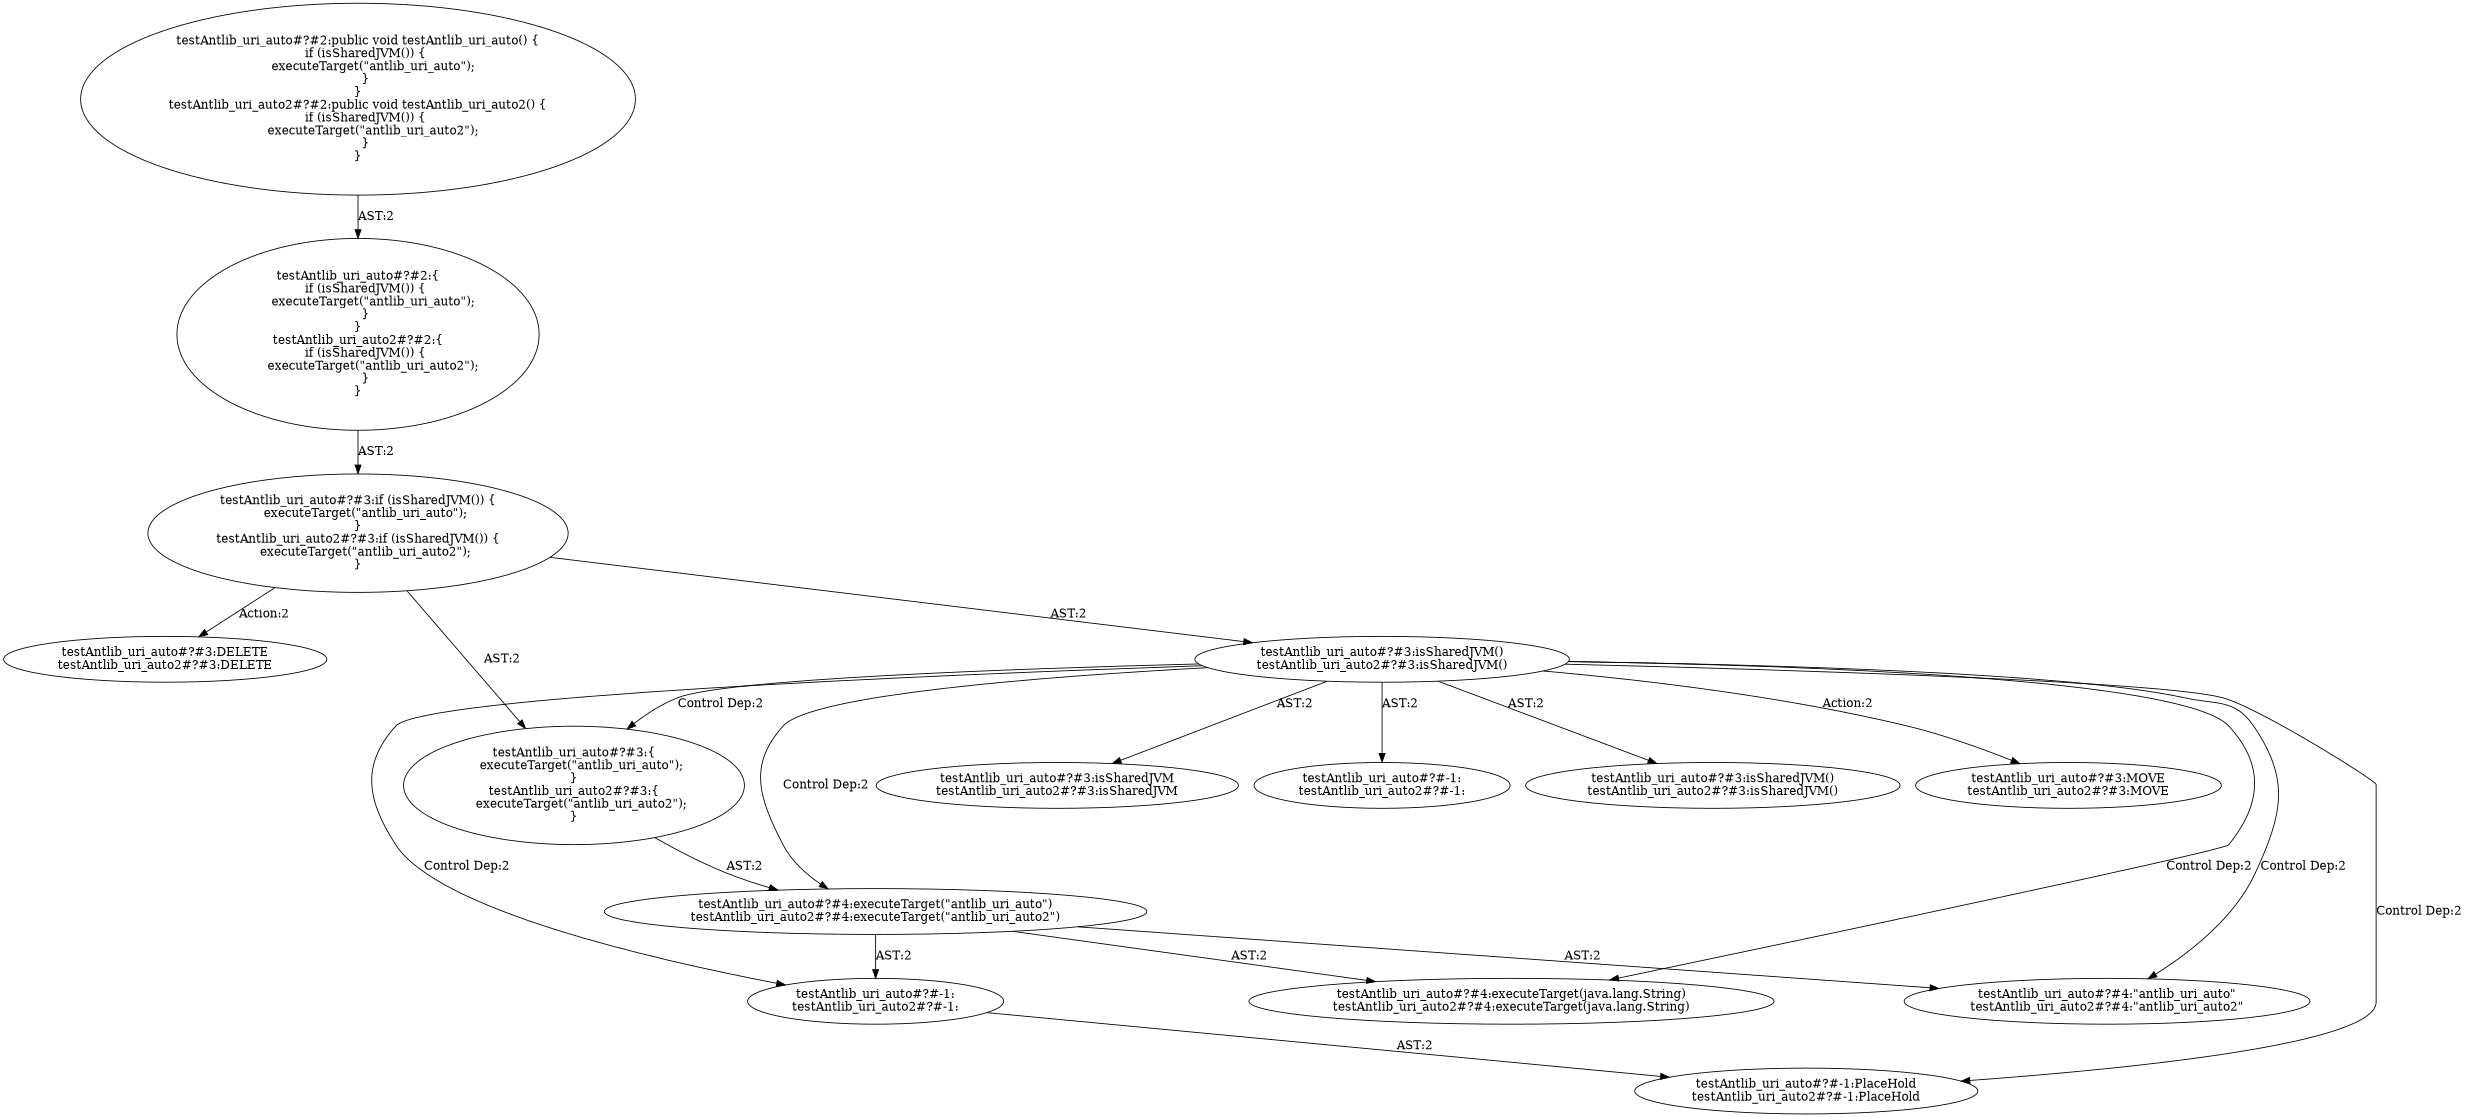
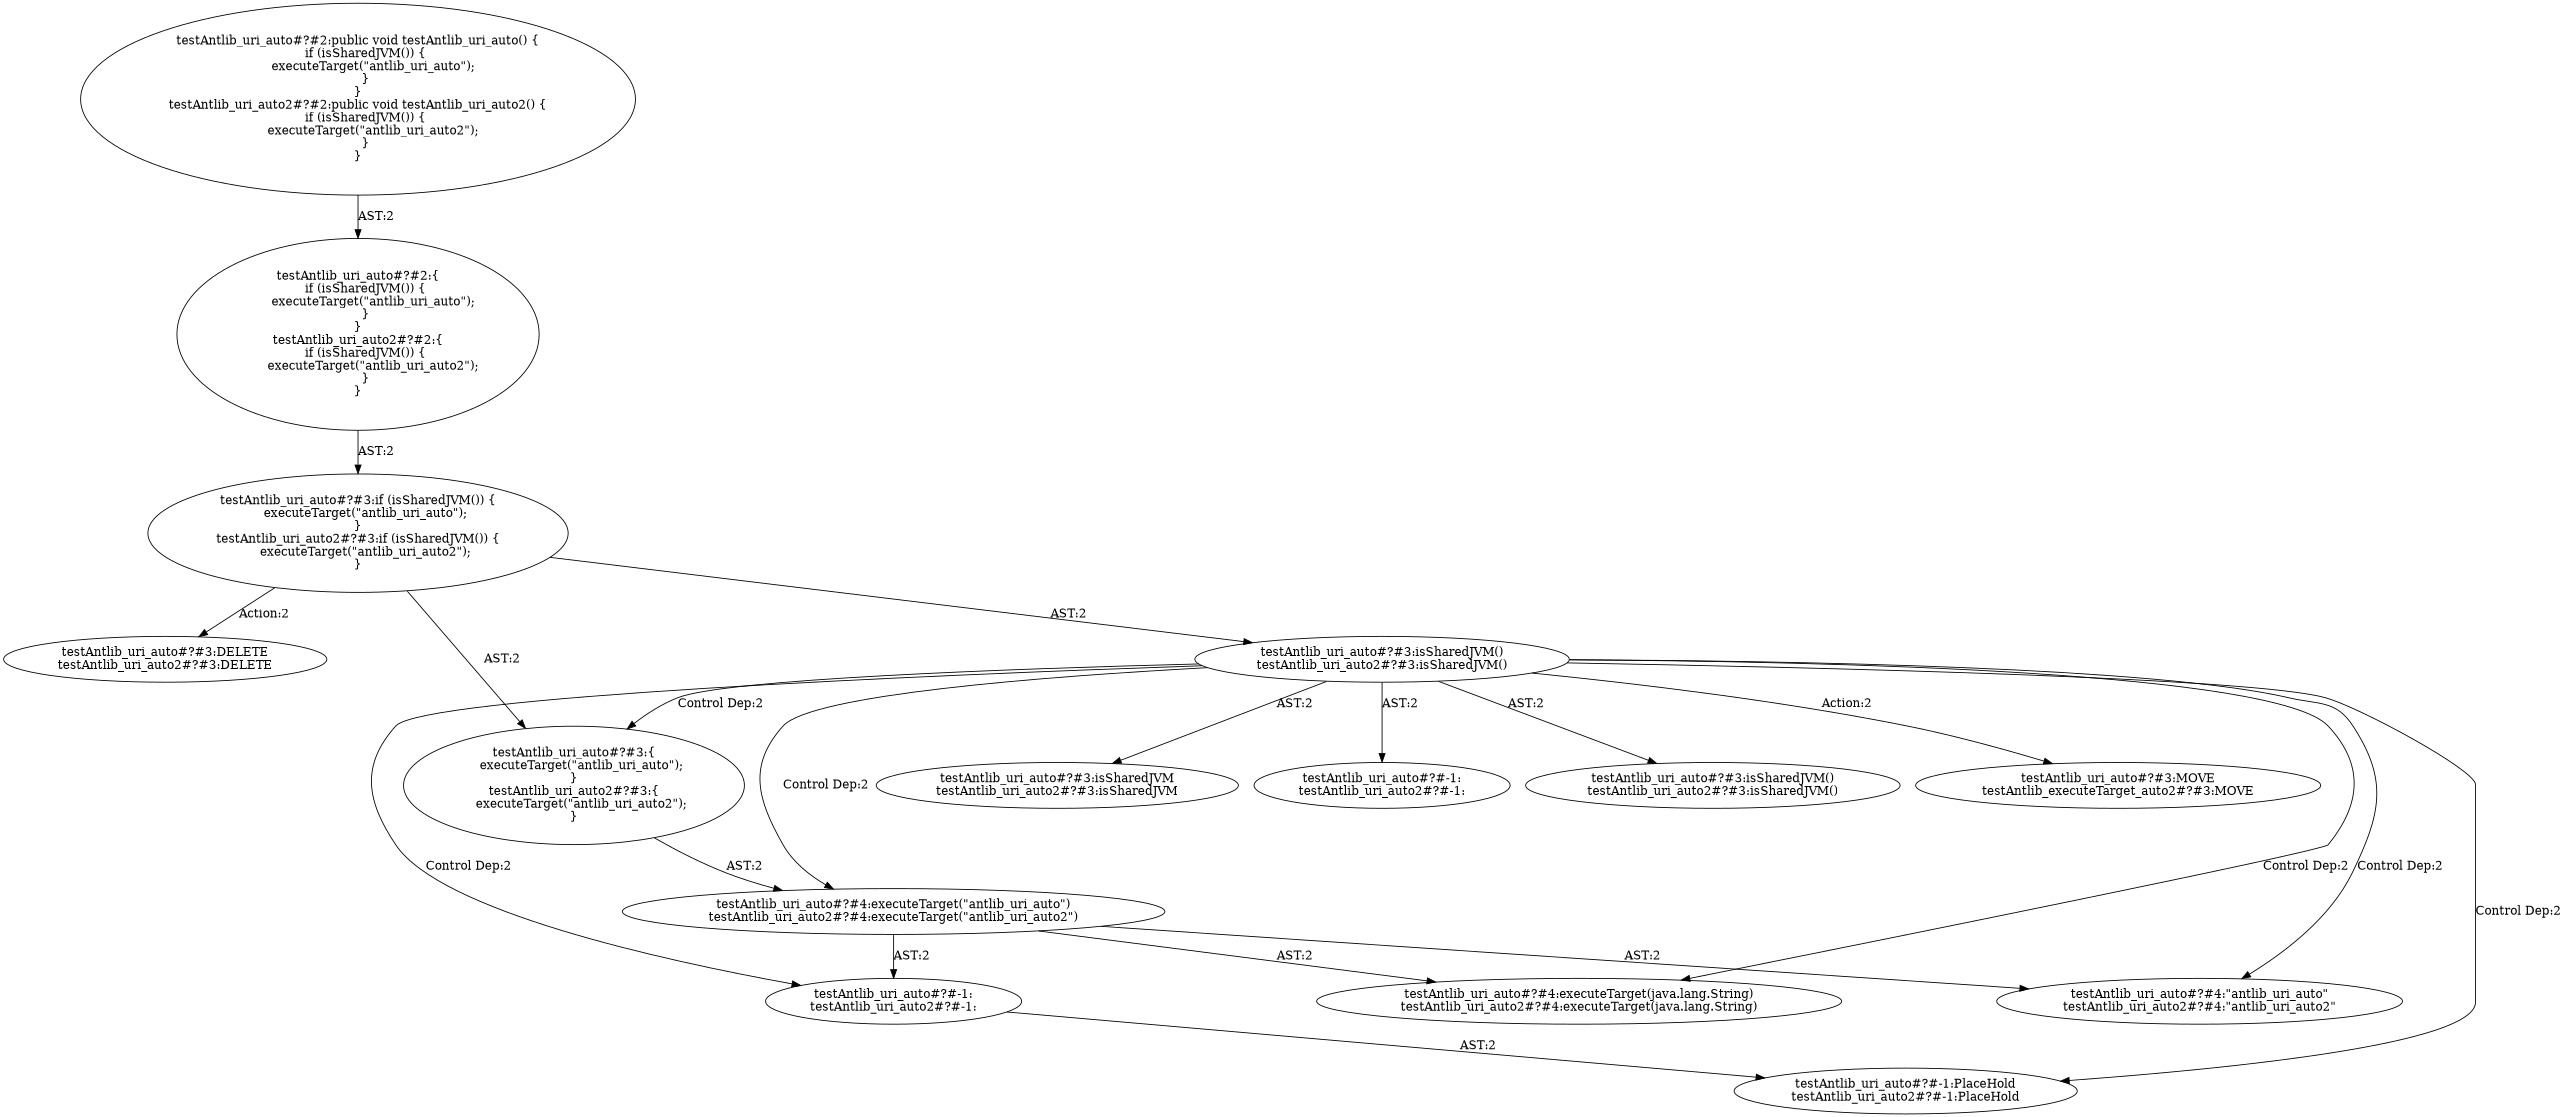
node "testAntlib_uri_auto#?#3:MOVE testAntlib_uri_auto2#?#3:MOVE": label "testAntlib_uri_auto#?#3:MOVE testAntlib_uri_auto2#?#3:MOVE" -> "testAntlib_uri_auto#?#3:MOVE testAntlib_executeTarget_auto2#?#3:MOVE"
